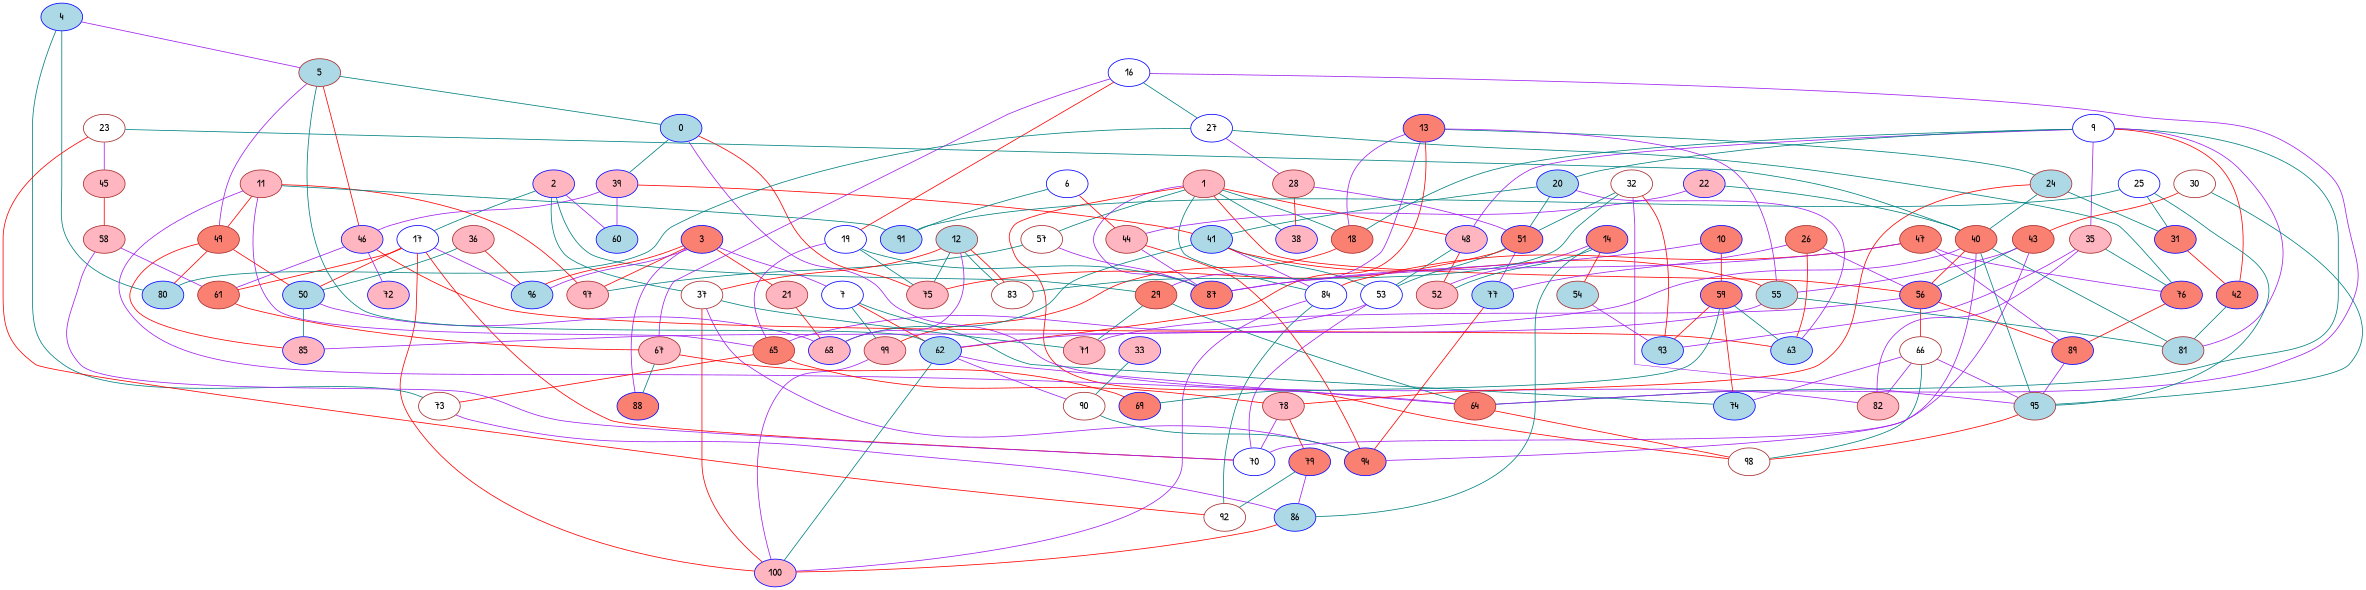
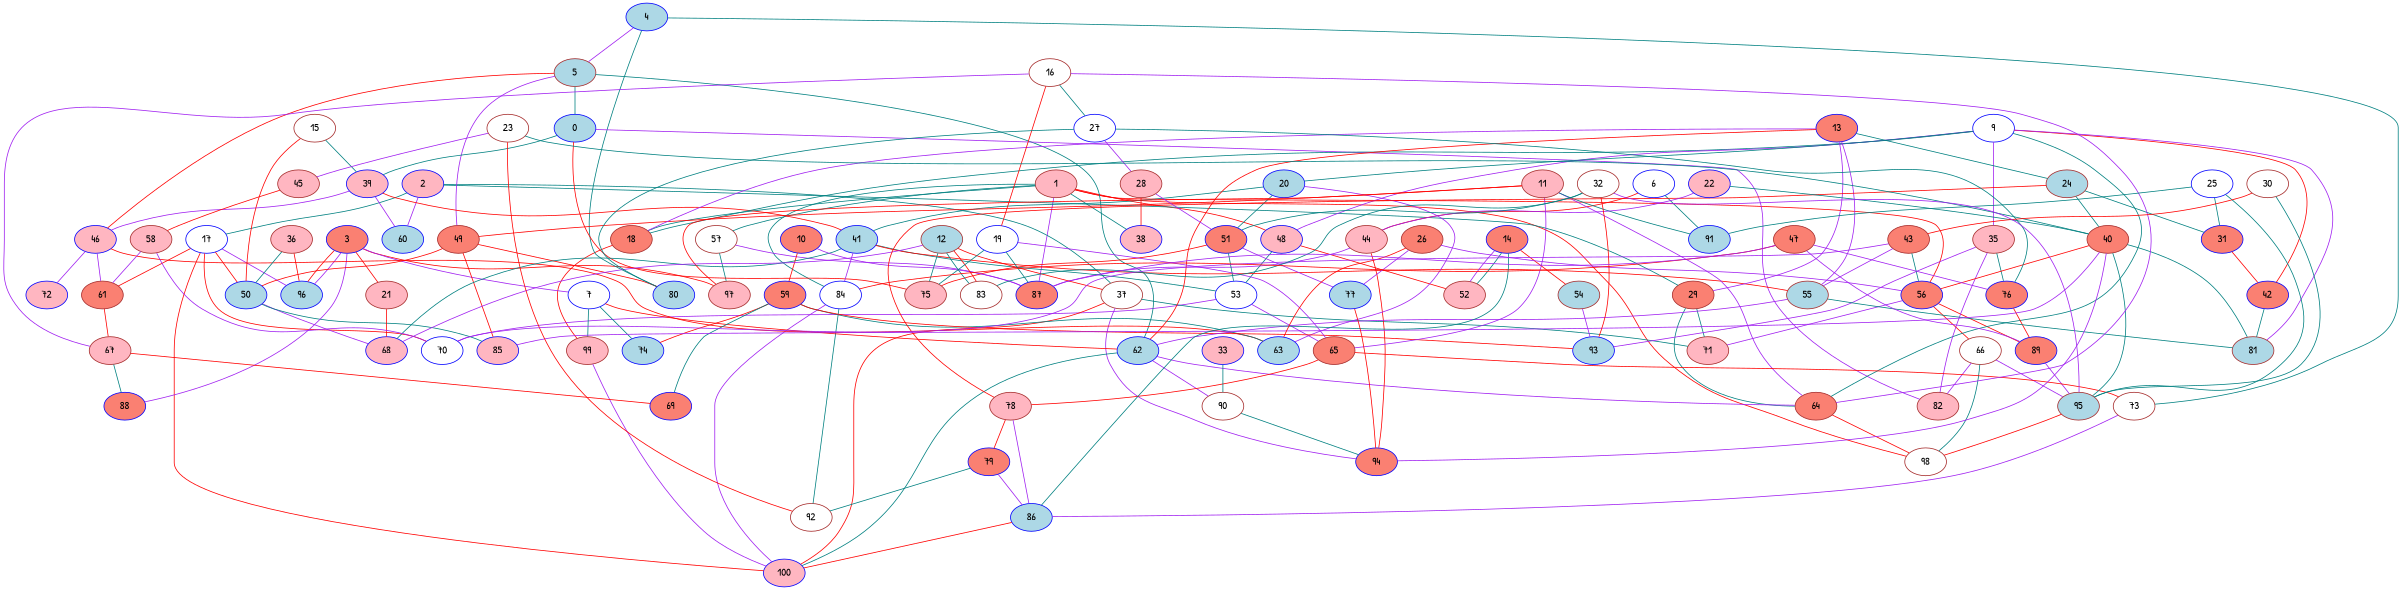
node "16": color blue -> brown
node "15": added
edge "66" -- "74": removed
edge "78" -- "70": now "78" -- "86"
